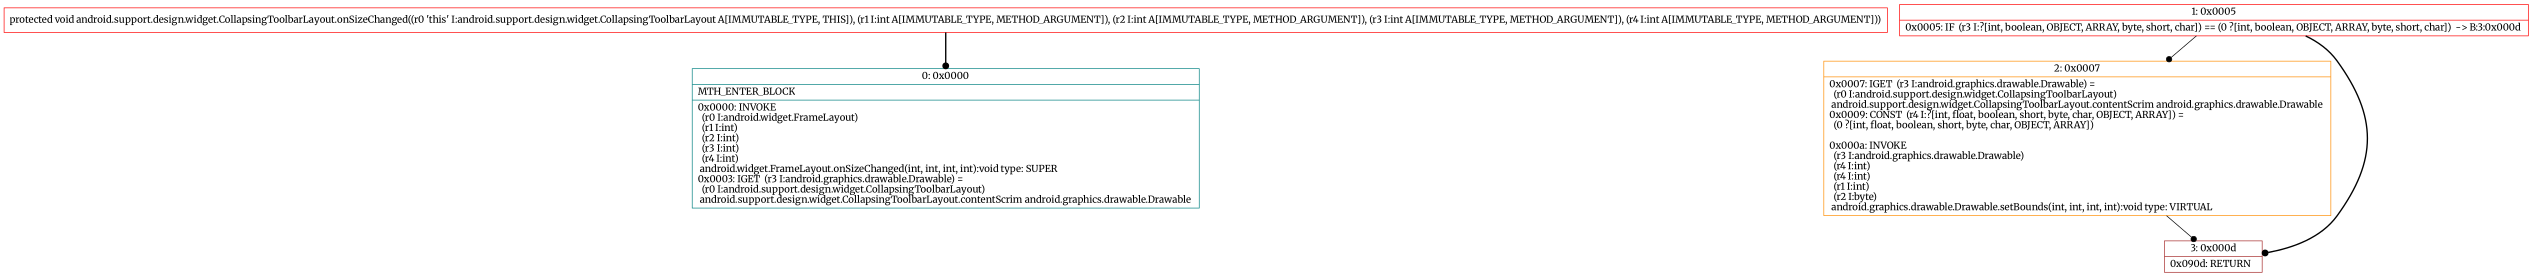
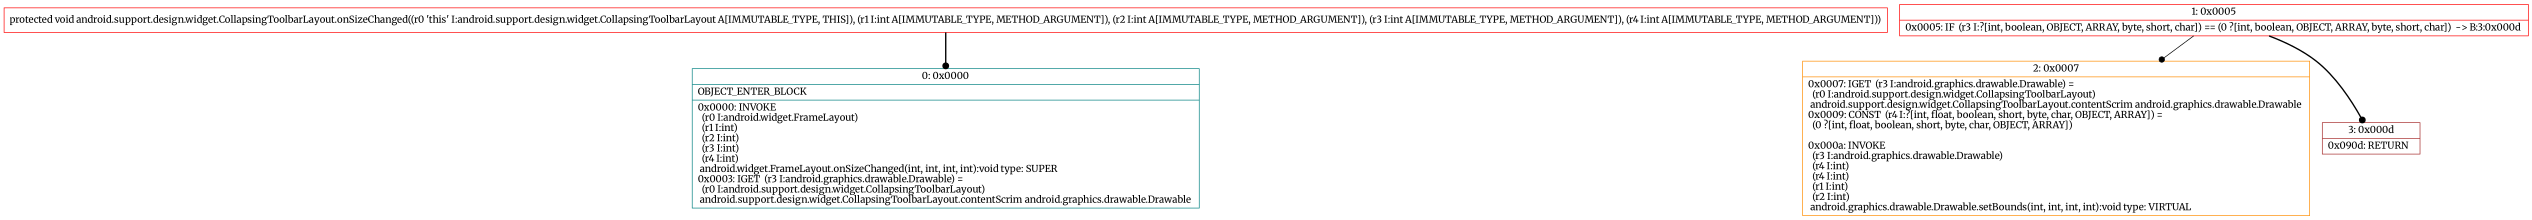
node "0: 0x0000": text "MTH_ENTER_BLOCK" -> "OBJECT_ENTER_BLOCK"
node "2: 0x0007": text "(r2 I:byte)" -> "(r2 I:int)"
edge "2: 0x0007" -> "3: 0x000d": removed
